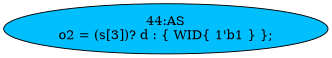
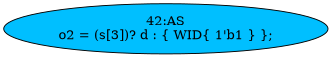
node "44:AS o2 = (s[3])? d : { WID{ 1'b1 } };": label "44:AS o2 = (s[3])? d : { WID{ 1'b1 } };" -> "42:AS o2 = (s[3])? d : { WID{ 1'b1 } };"
